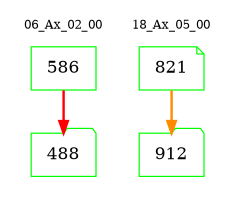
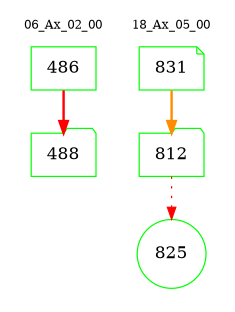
node "586": label "586" -> "486"
node "821": label "821" -> "831"
node "912": label "912" -> "812"
node "825": added
